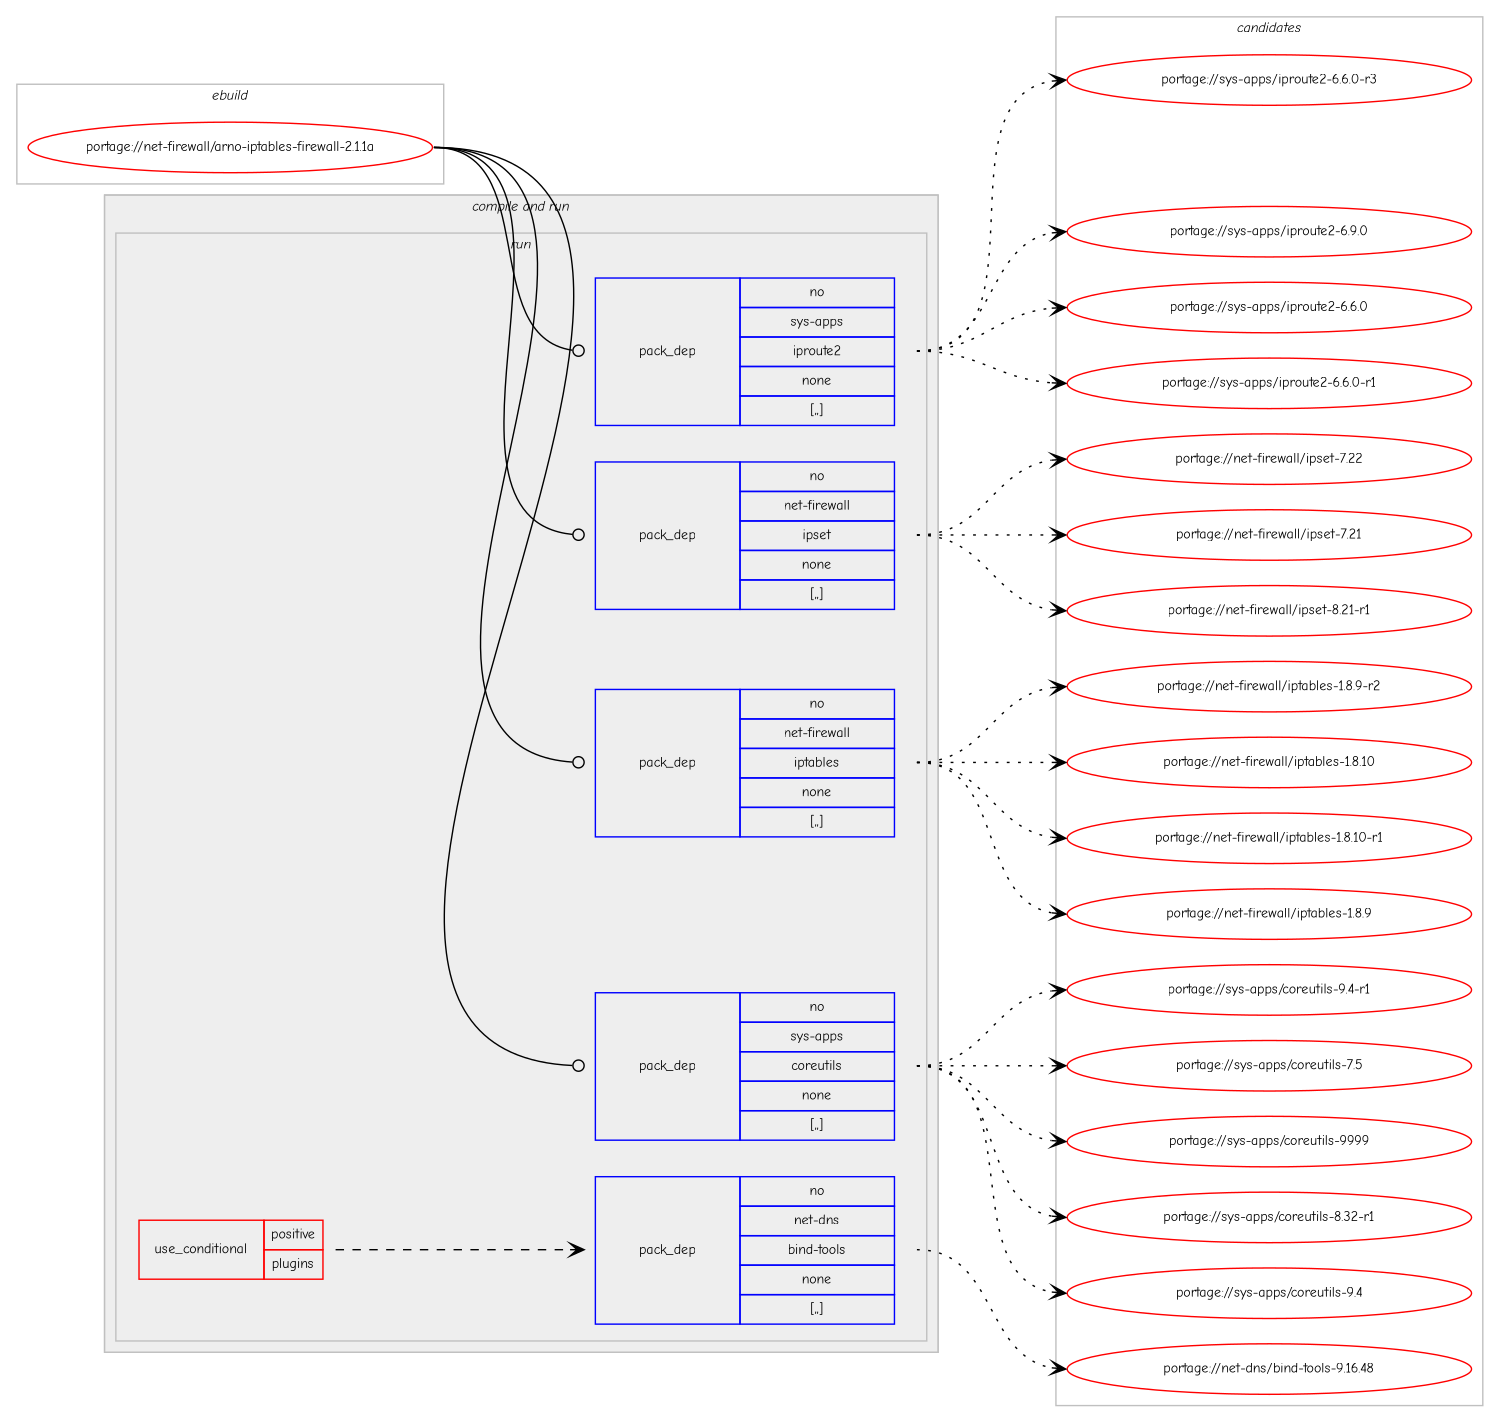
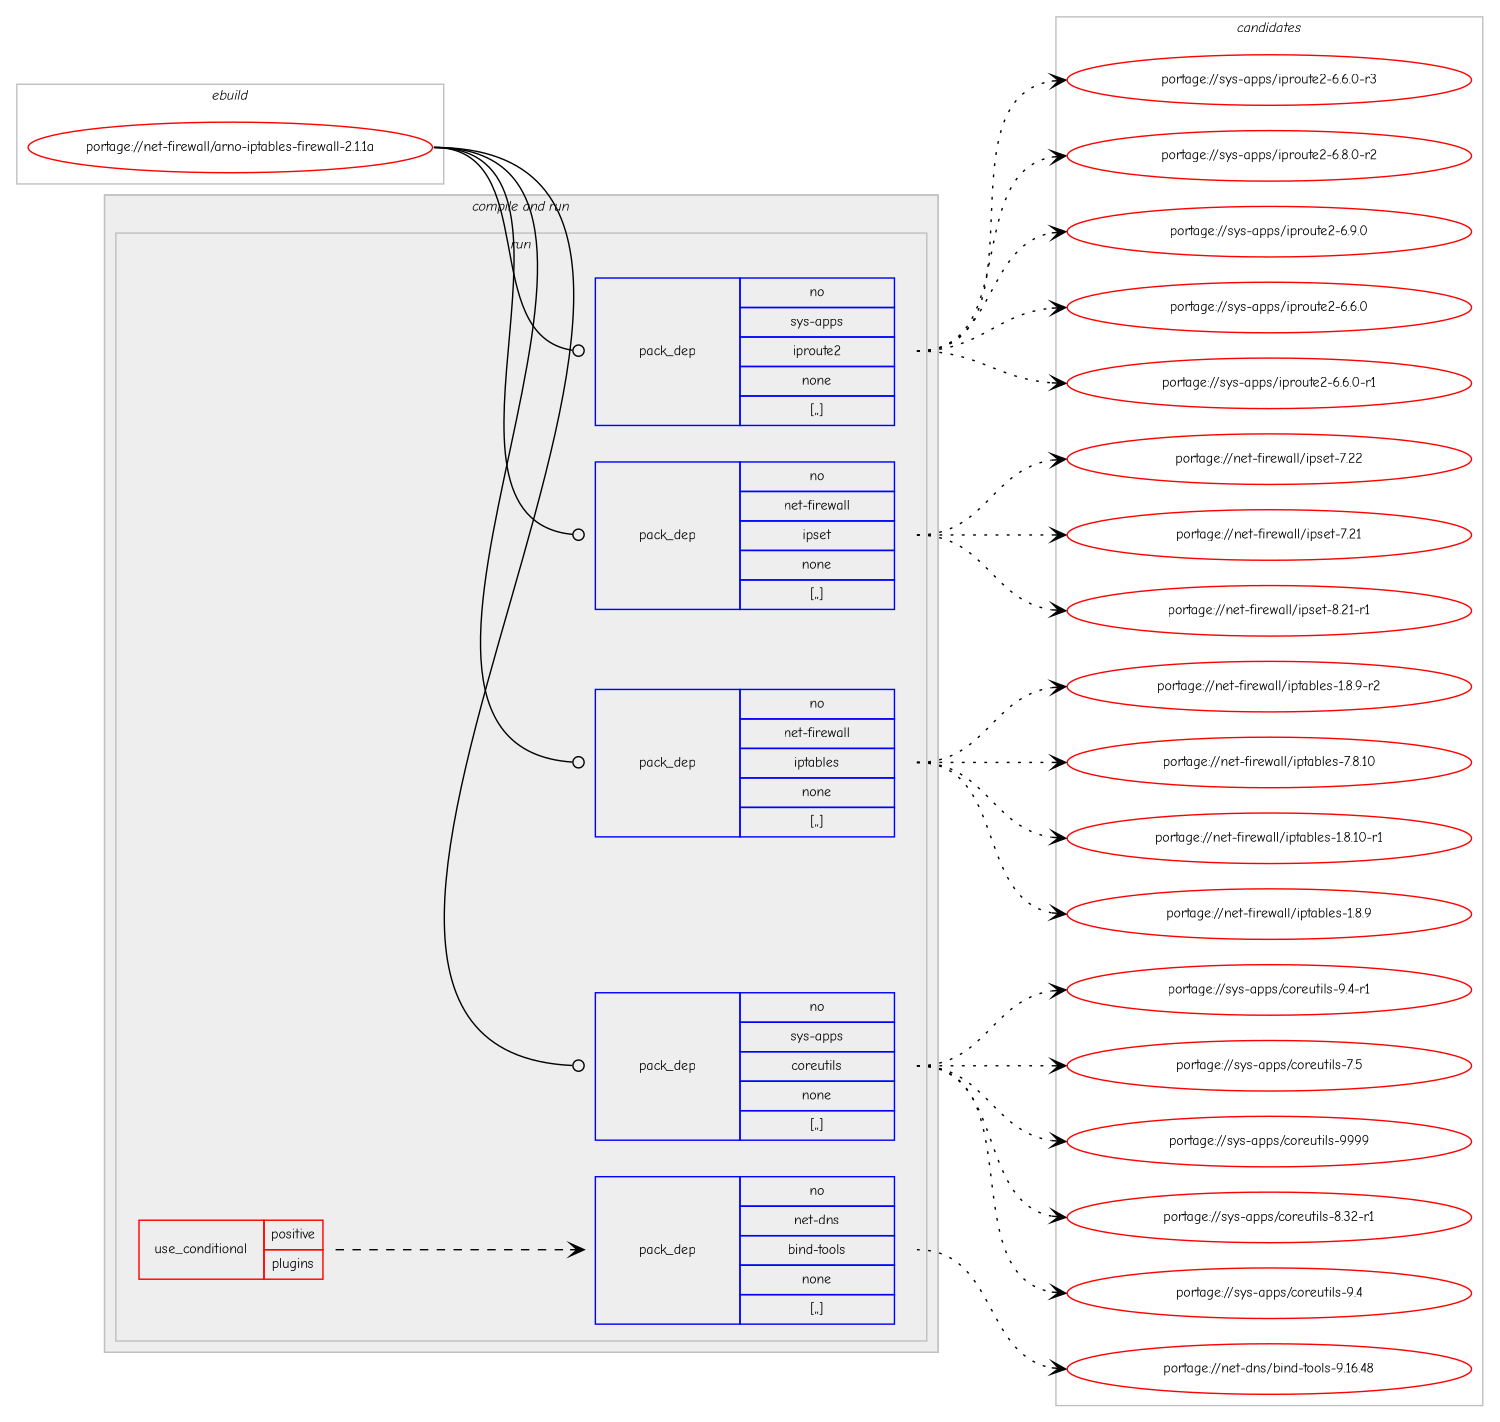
node "portage://sys-apps/iproute2-6.8.0-r2": added
node "portage://net-firewall/iptables-1.8.10": label "portage://net-firewall/iptables-1.8.10" -> "portage://net-firewall/iptables-7.8.10"
